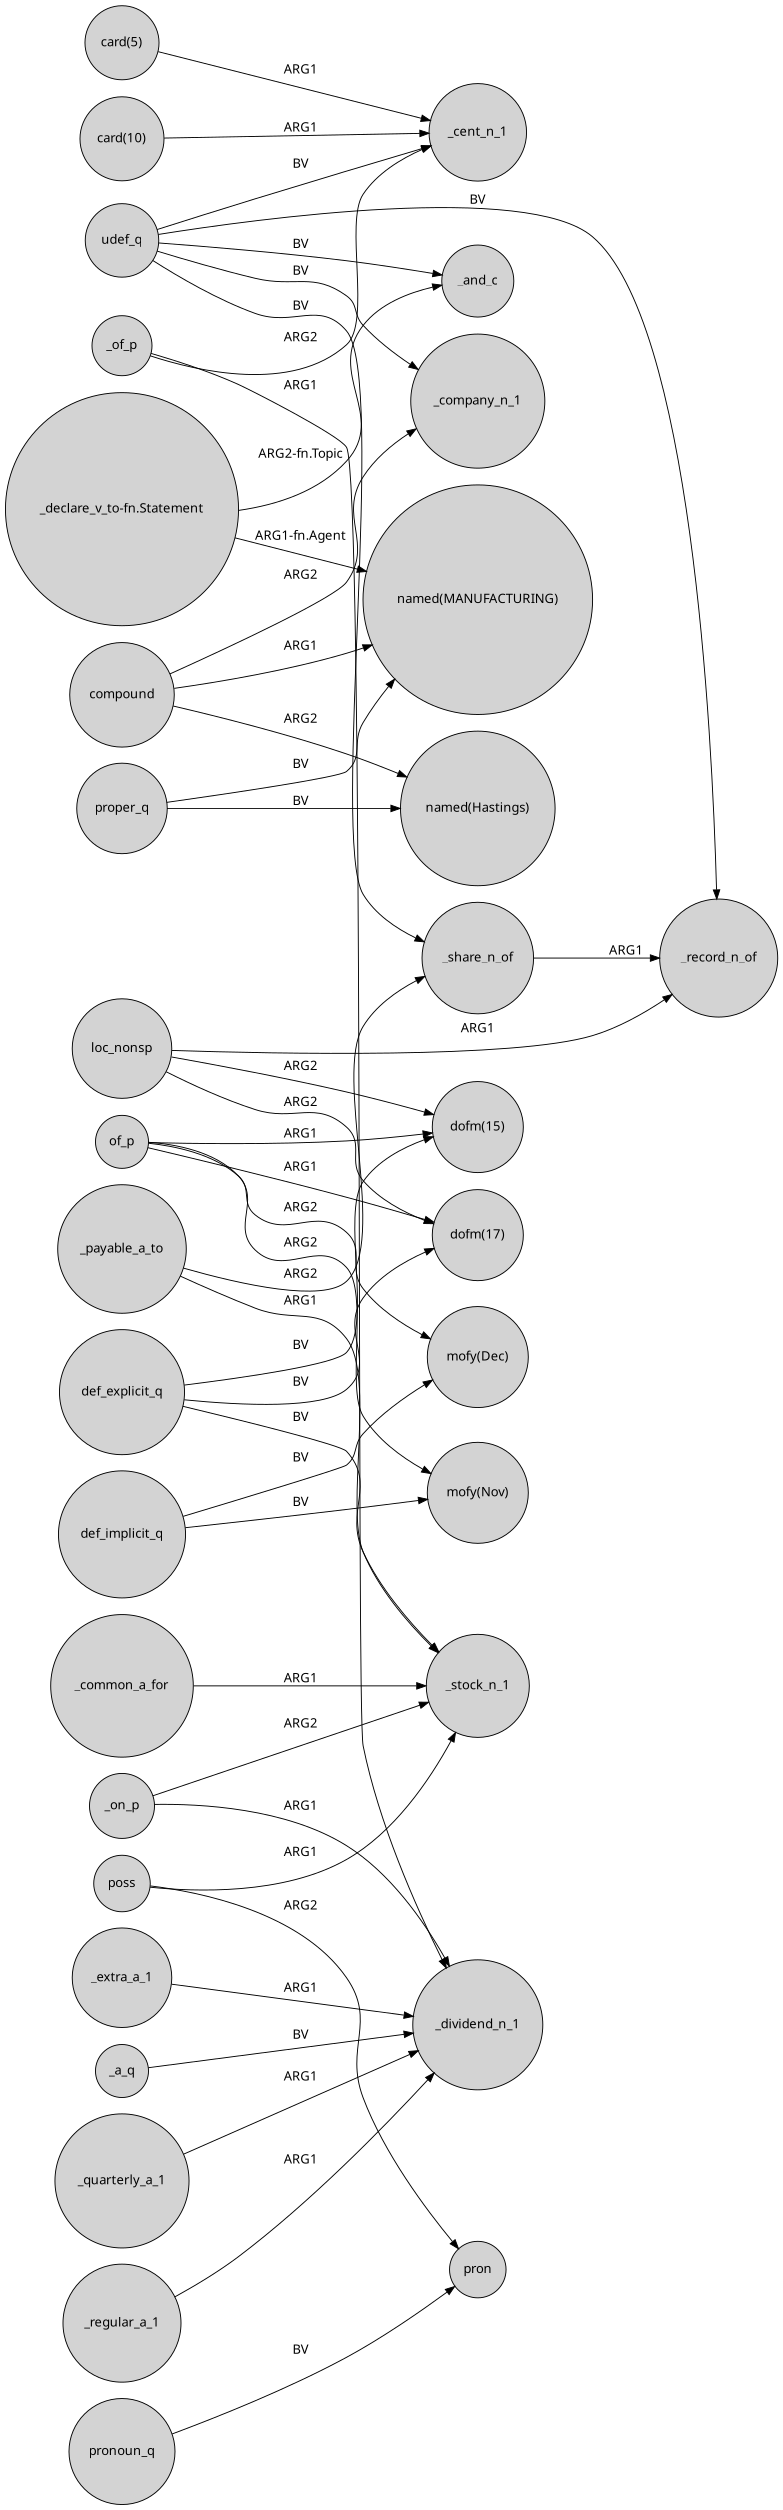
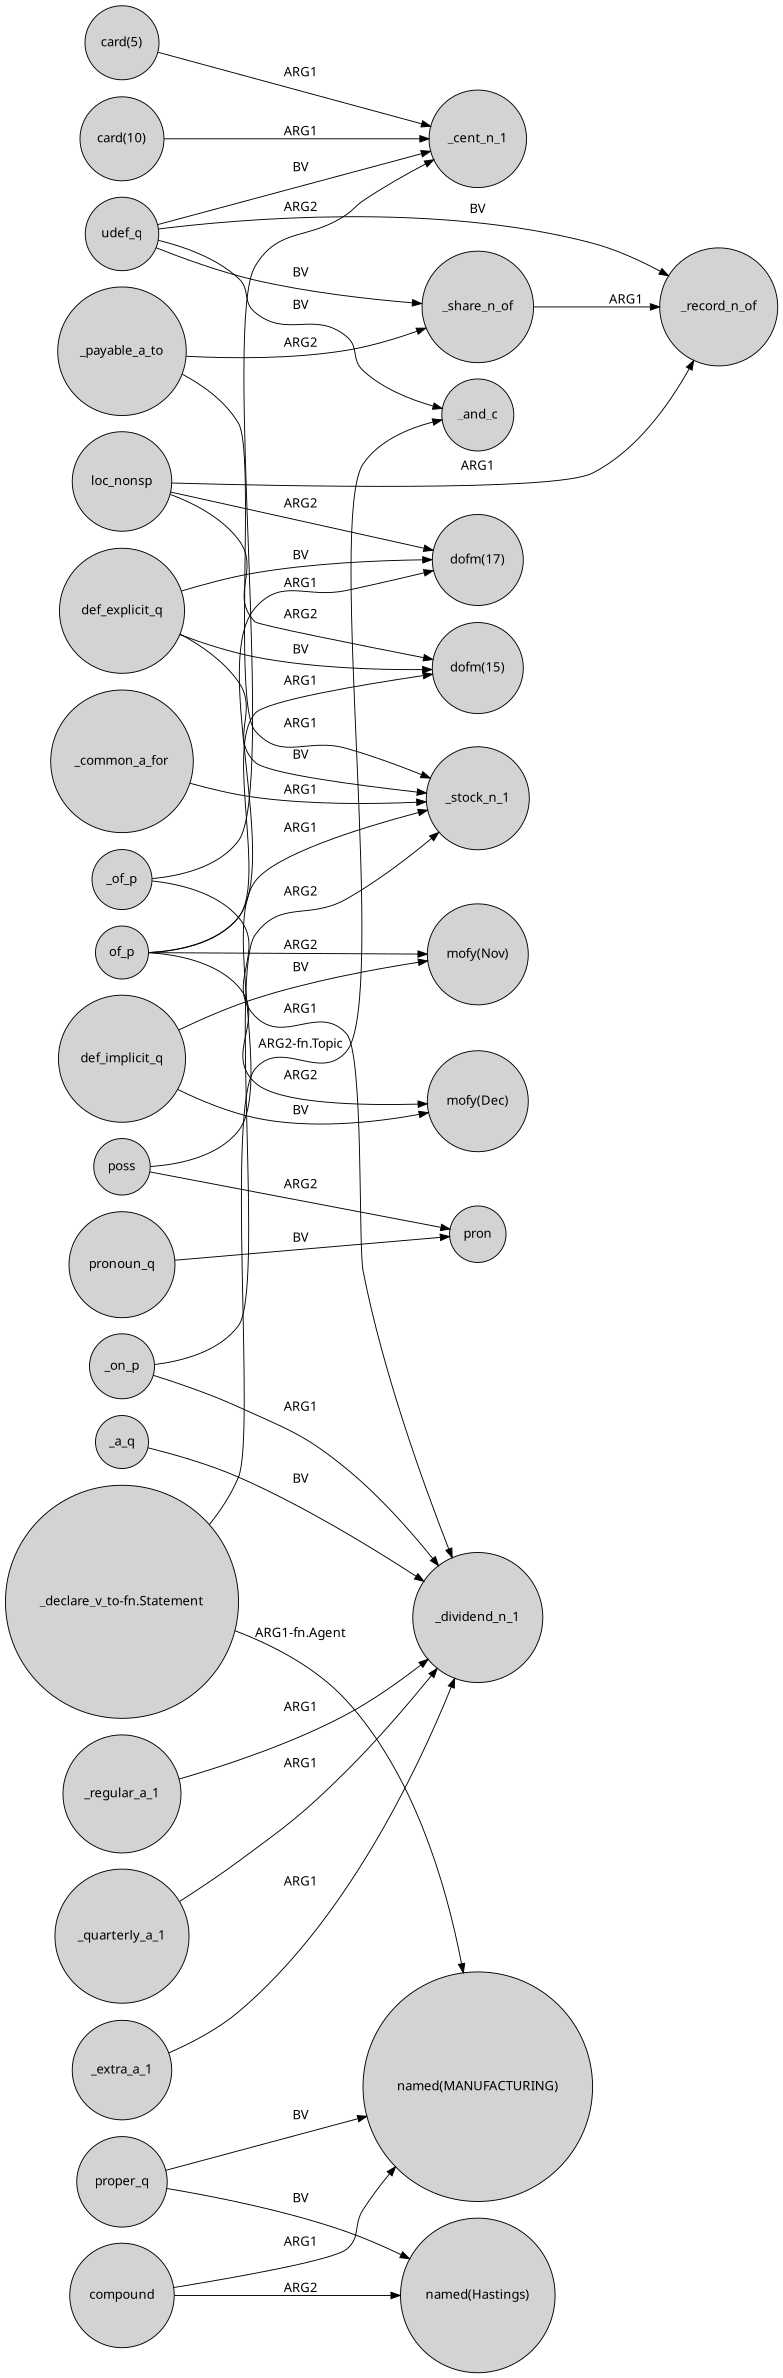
node "_company_n_1": removed
